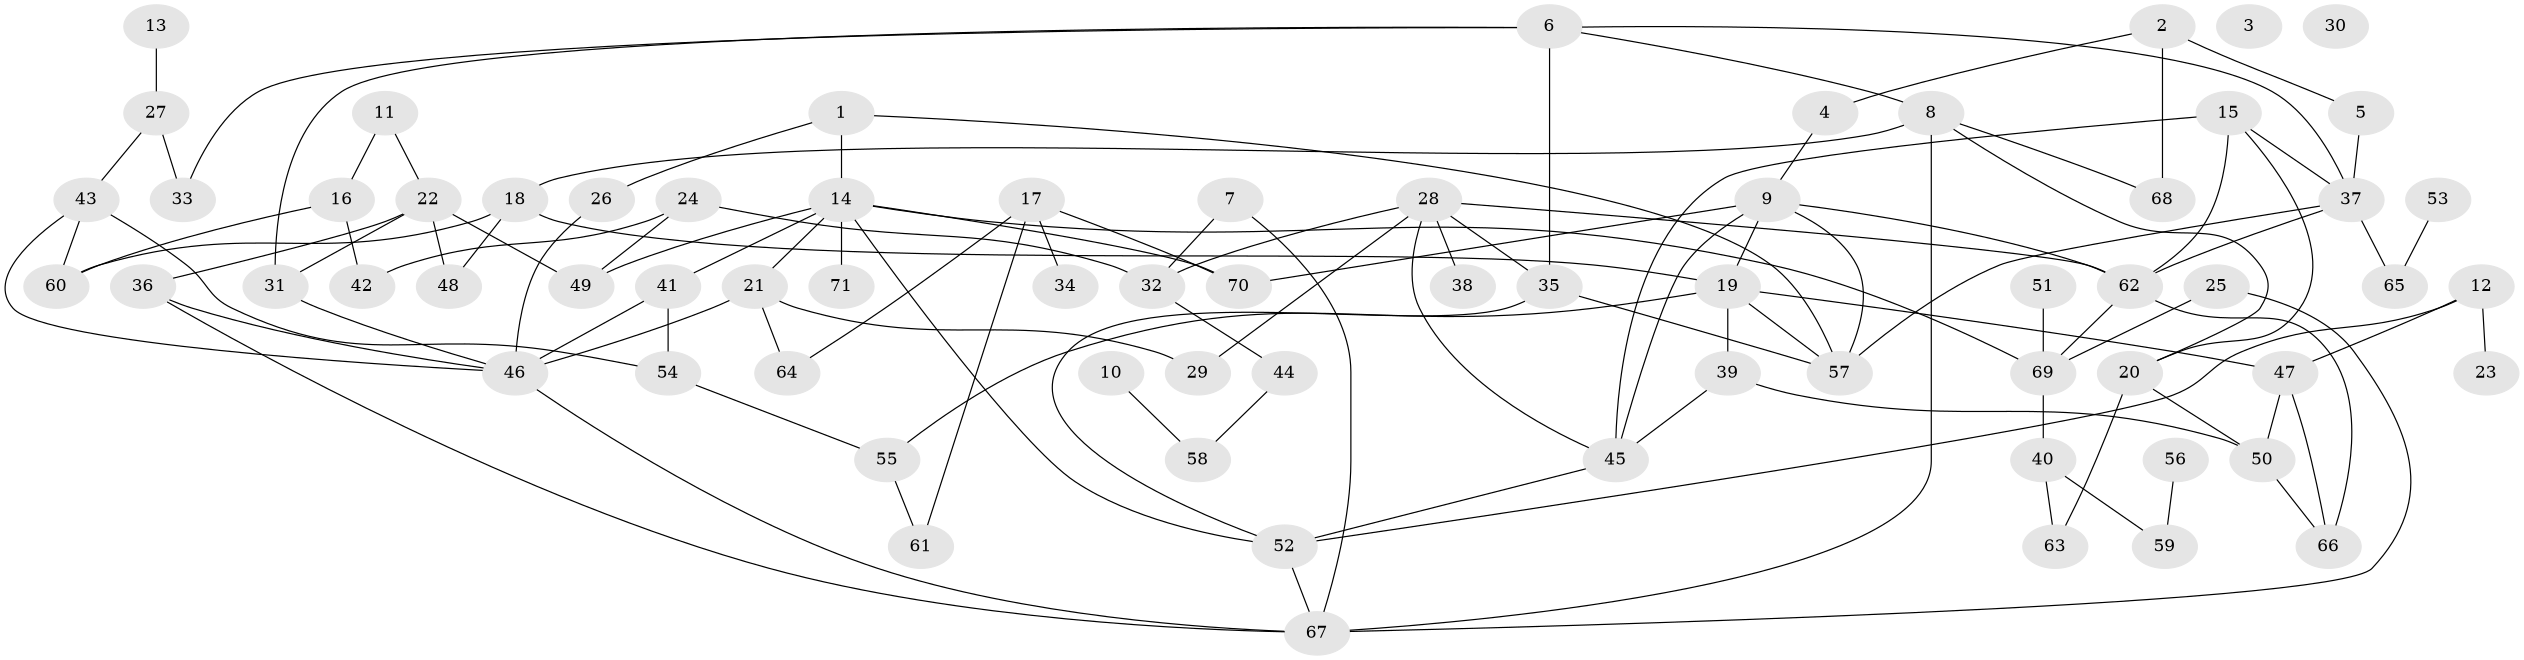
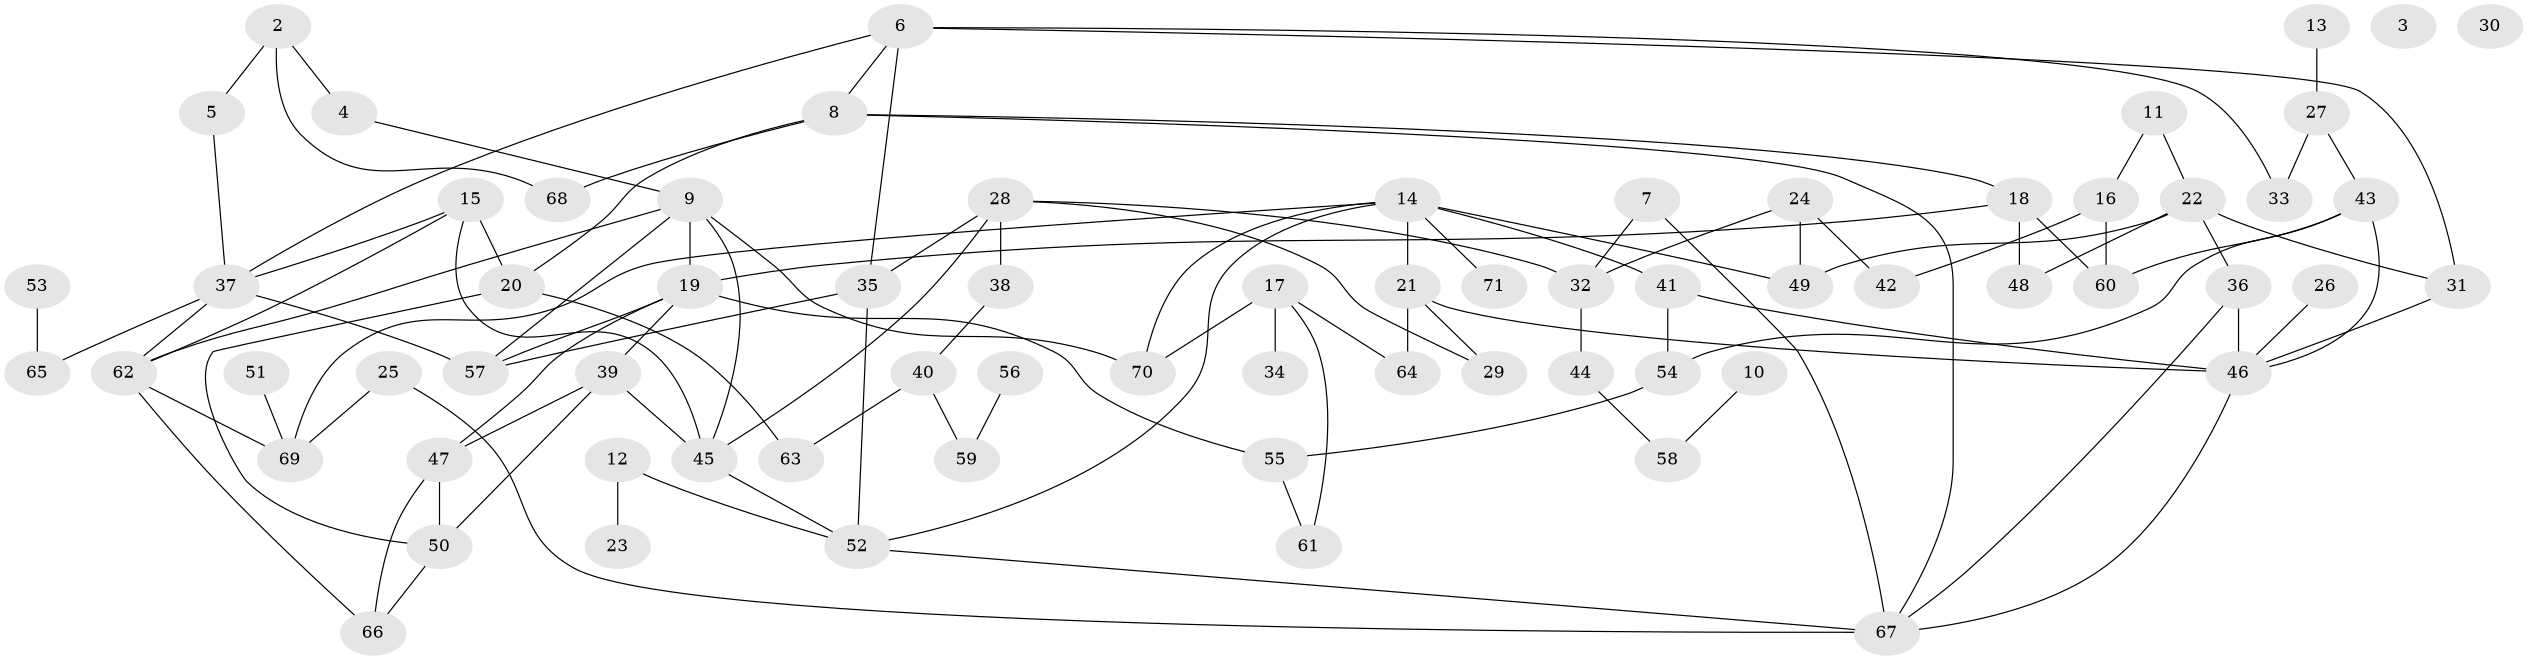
node "1": removed
edge "28" -- "62": removed
edge "12" -- "47": now "39" -- "47"
edge "69" -- "40": now "38" -- "40"
